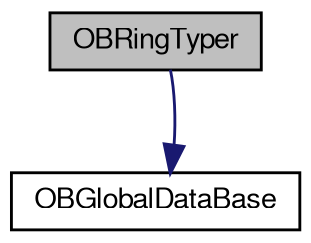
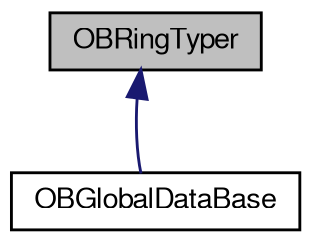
edge "OBRingTyper" -> "OBGlobalDataBase": reversed
